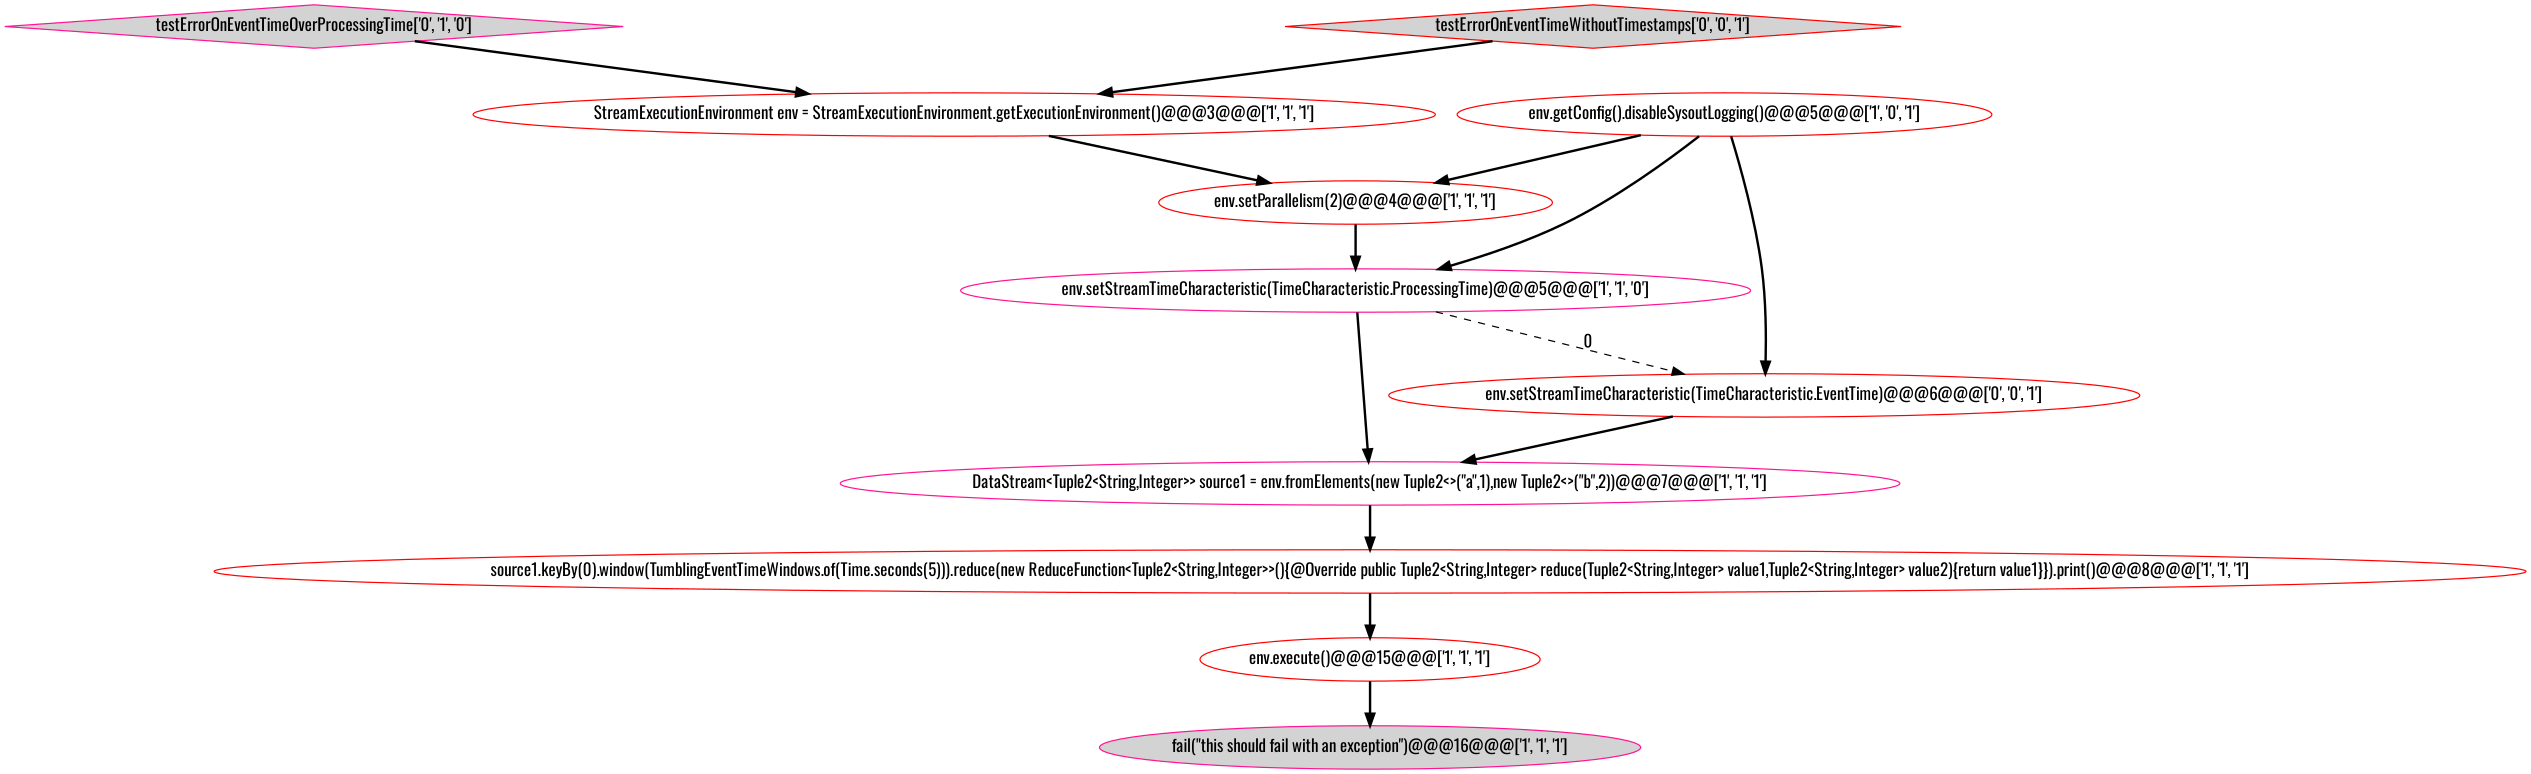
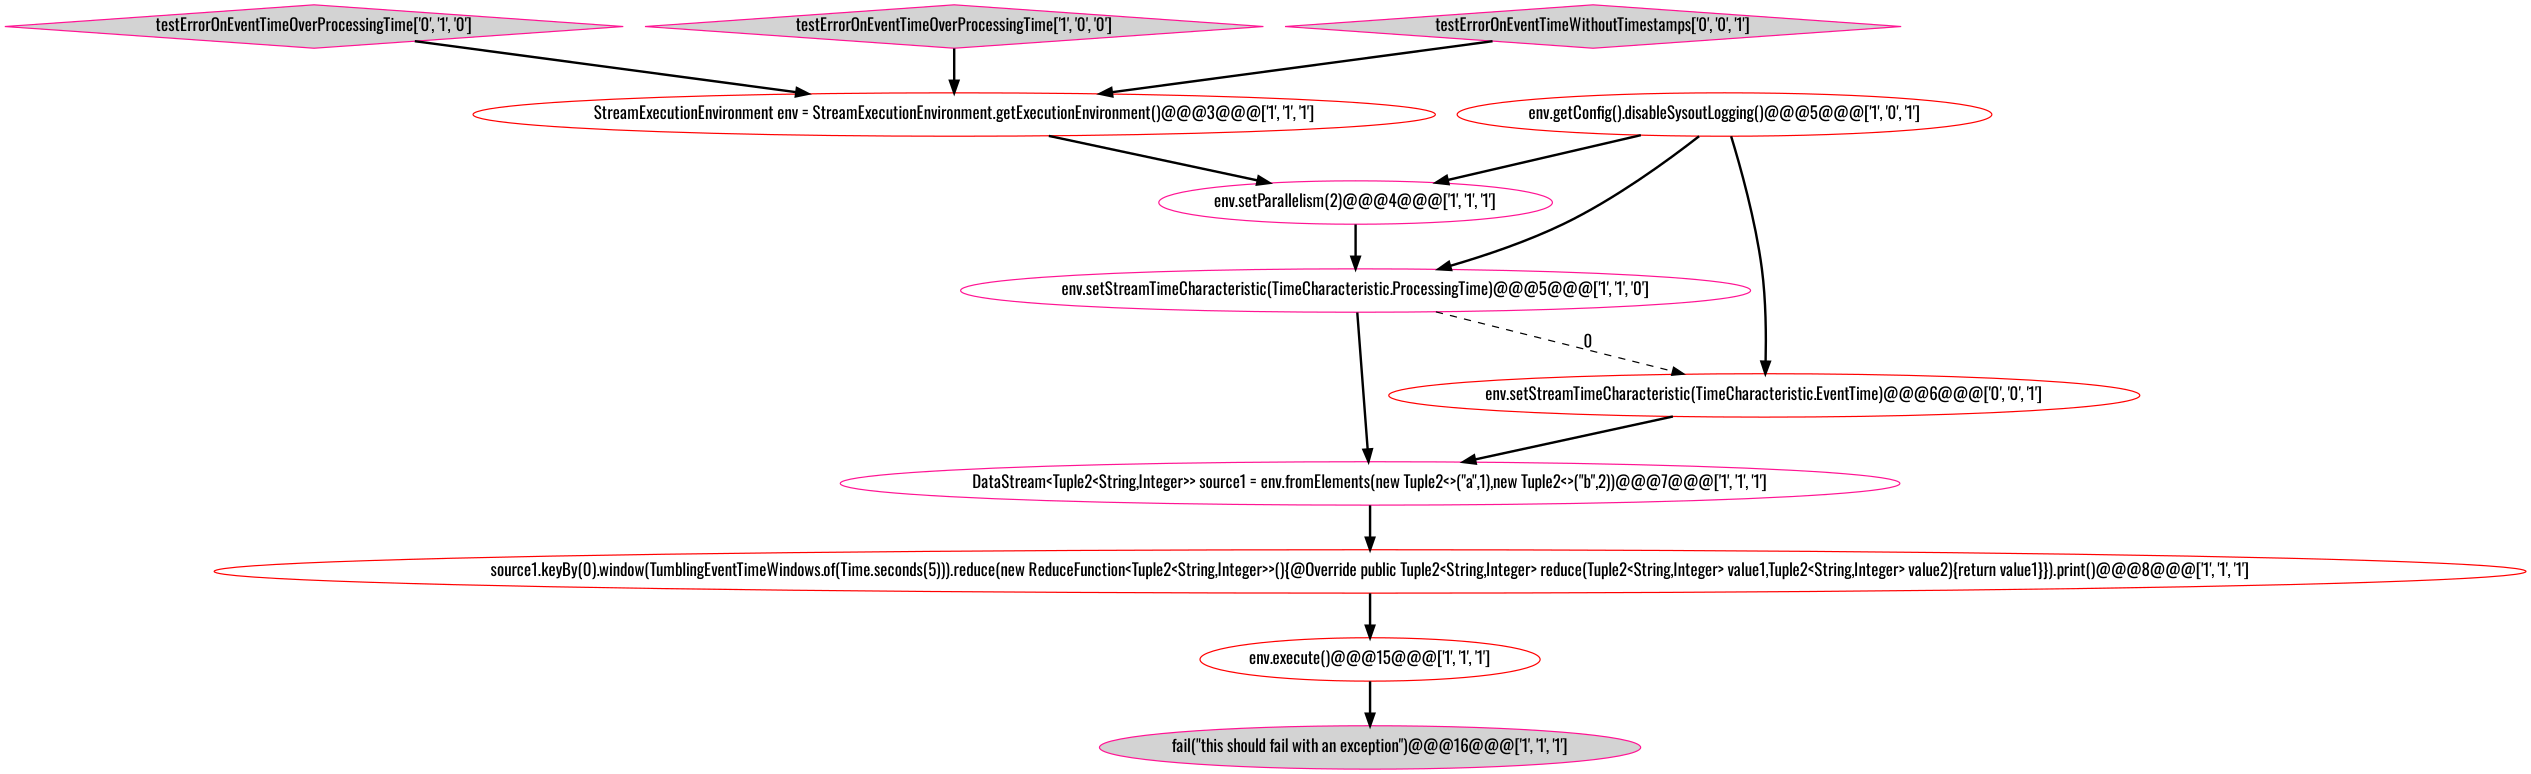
node "testErrorOnEventTimeOverProcessingTime['1', '0', '0']": added
node "testErrorOnEventTimeWithoutTimestamps['0', '0', '1']": color red -> deeppink
node "env.setParallelism(2)@@@4@@@['1', '1', '1']": color red -> deeppink
